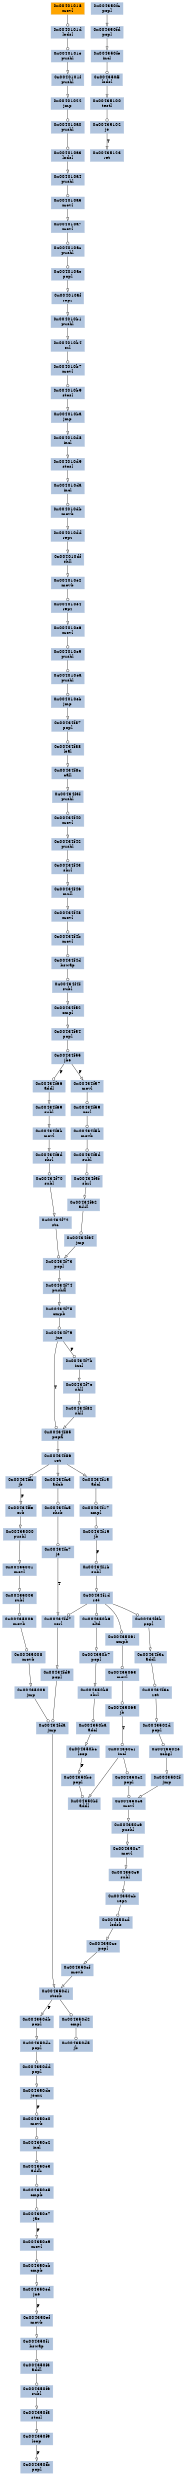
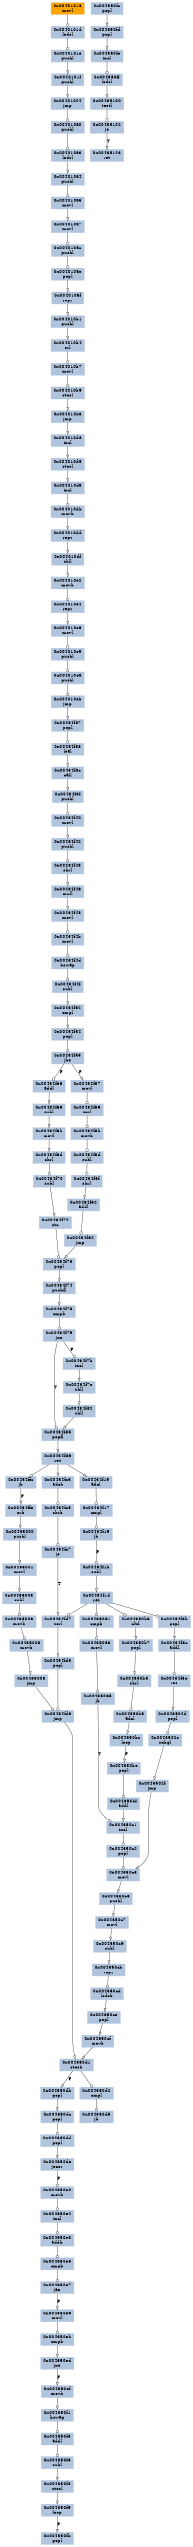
edge "0x004350c1 incl" -> "0x004350bf addl": reversed
